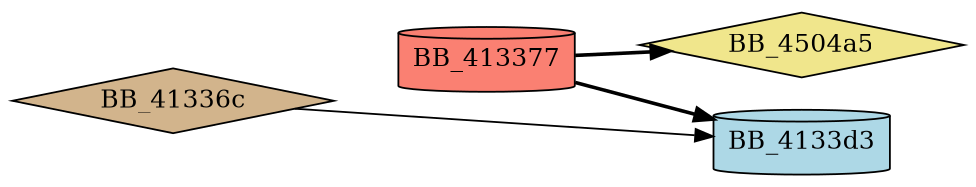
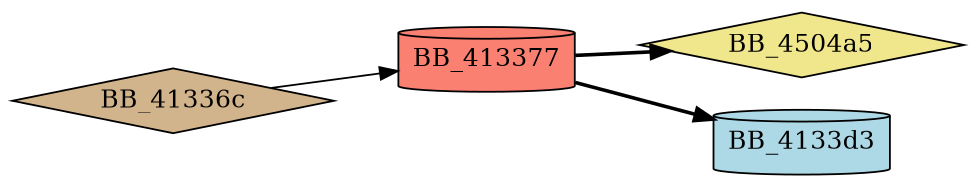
edge "BB_41336c" -> "BB_4133d3": now "BB_41336c" -> "BB_413377"
